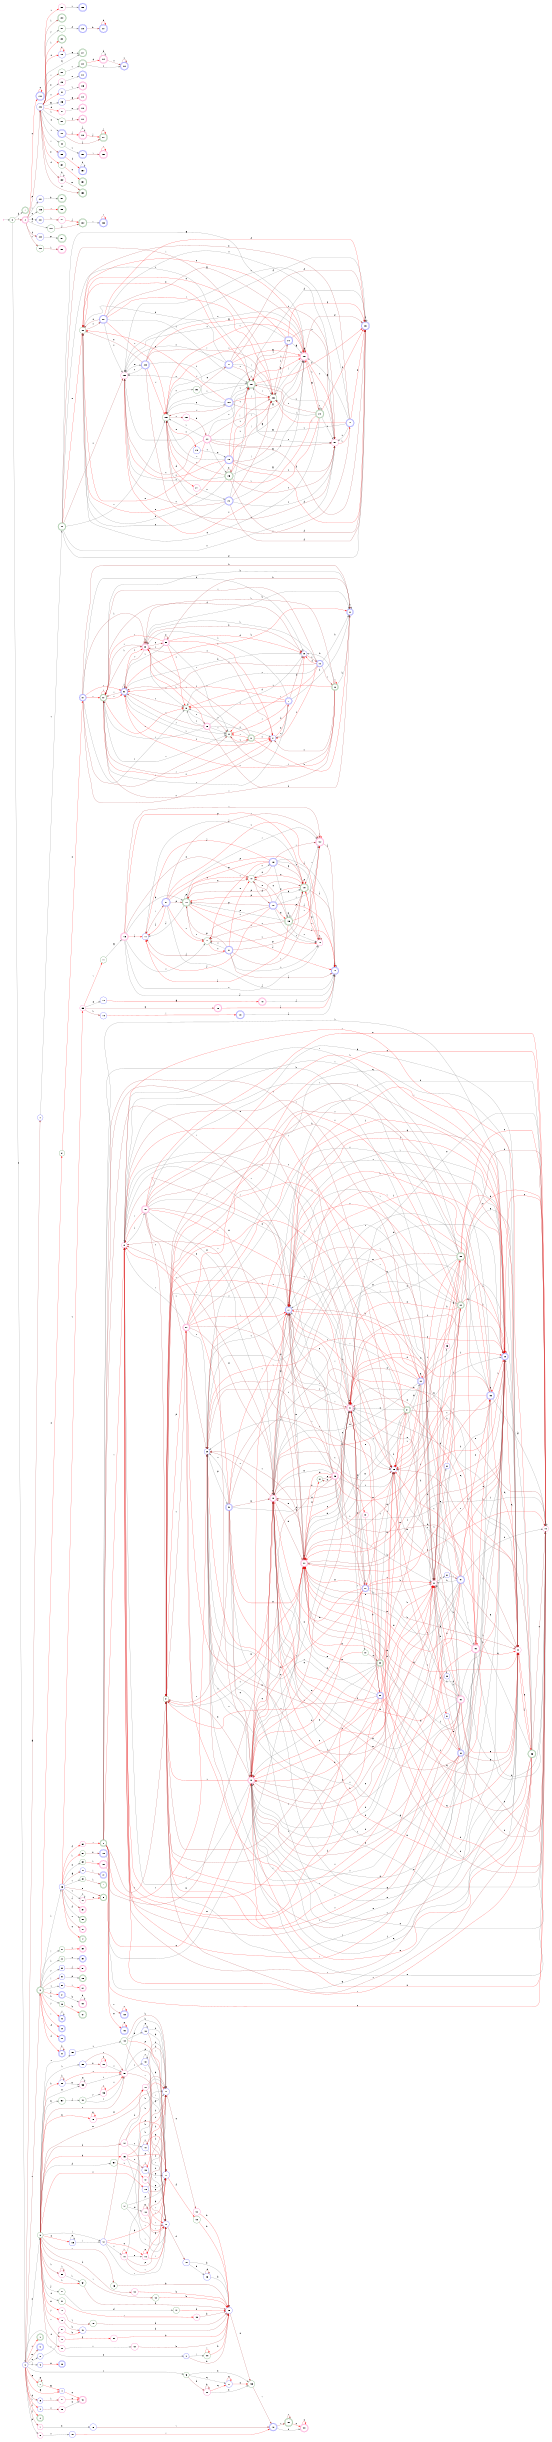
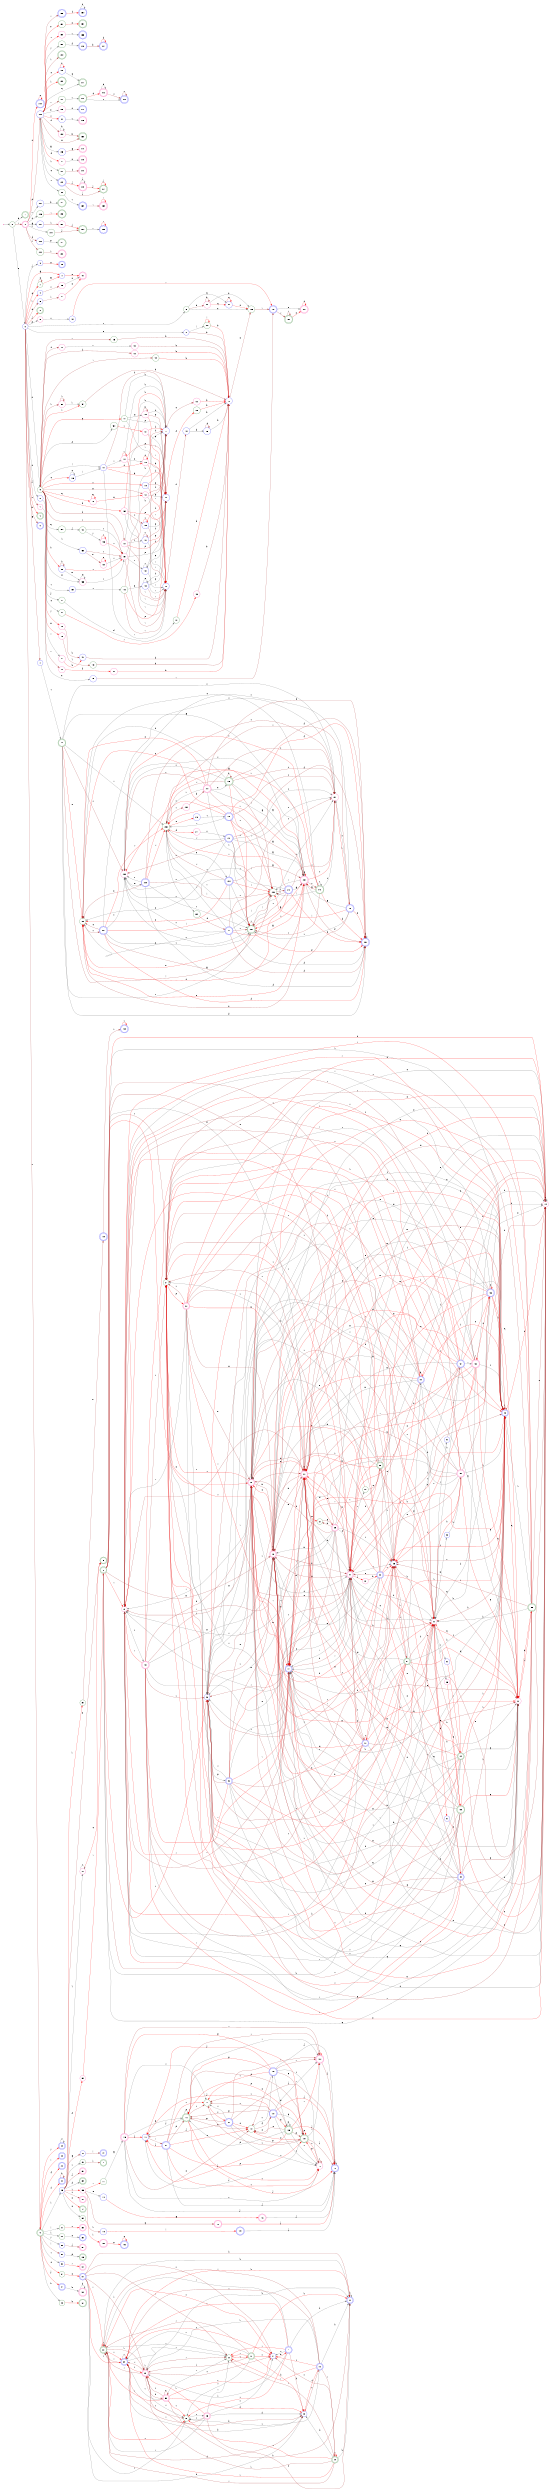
edge "13" -> "161": added, label "p"
